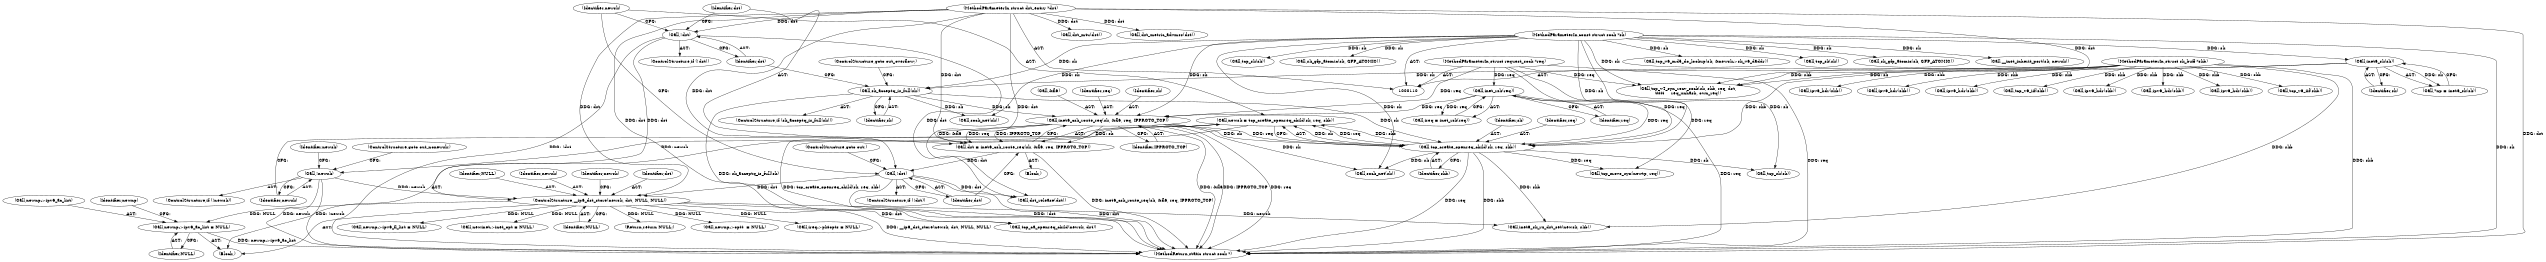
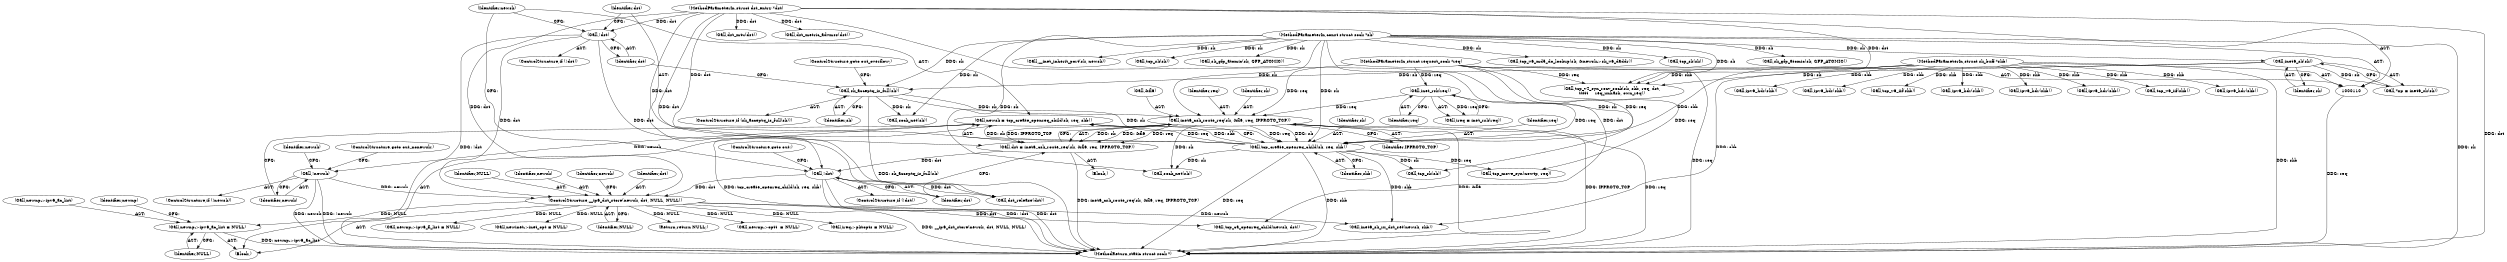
edge "(Call,inet_rsk(req))" -> "(MethodReturn,static struct sock *)": now "1000110" -> "(MethodReturn,static struct sock *)"
